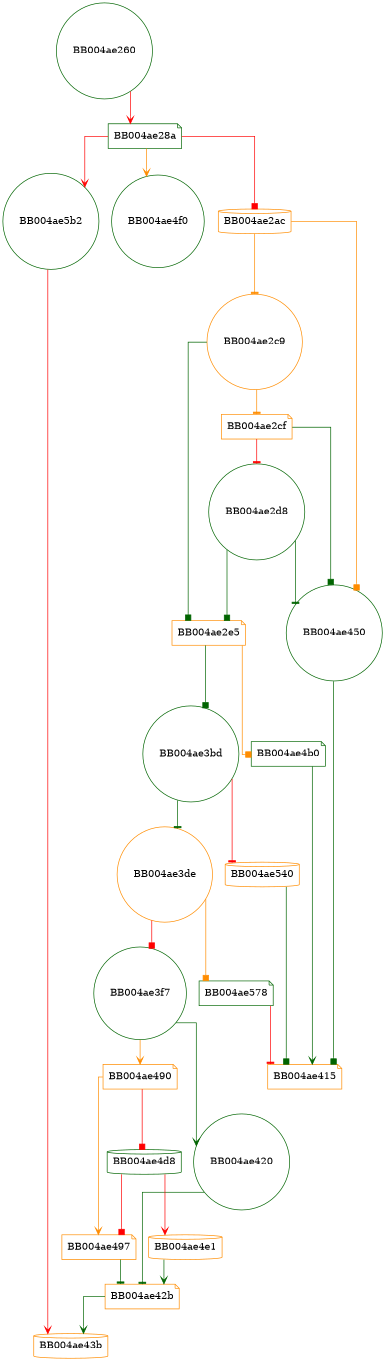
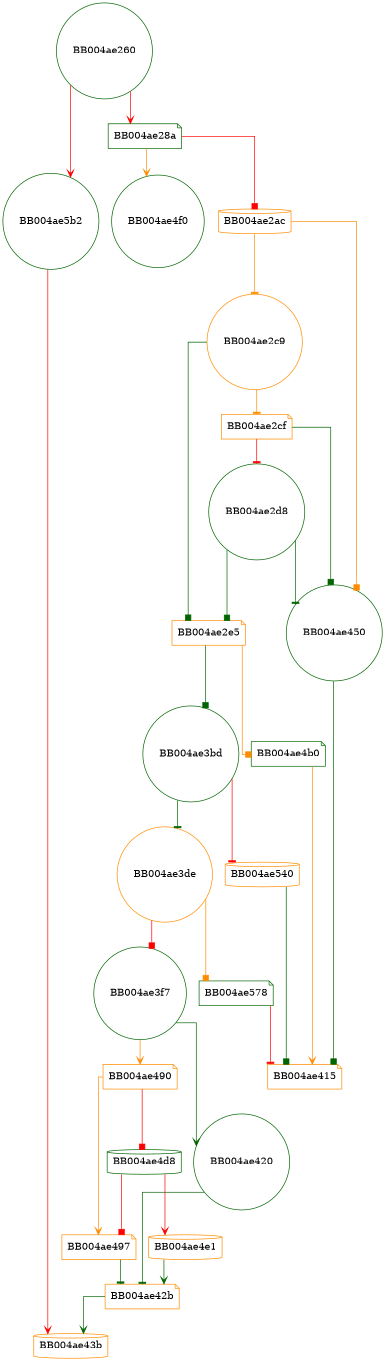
edge "BB004ae28a" -> "BB004ae5b2": now "BB004ae260" -> "BB004ae5b2"
edge "BB004ae4b0" -> "BB004ae415": color darkgreen -> darkorange
